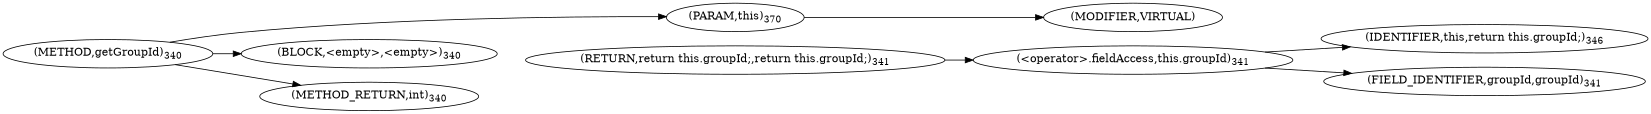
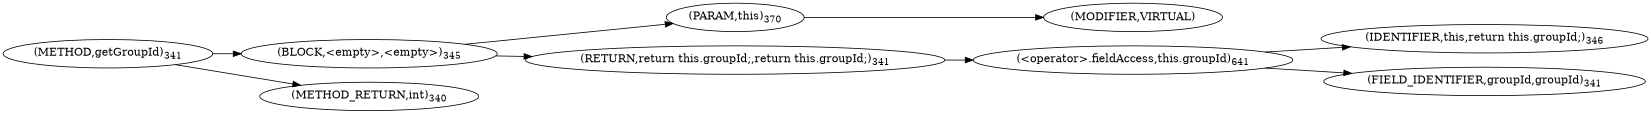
edge "(METHOD,getGroupId)" -> "(PARAM,this)": now "(BLOCK,<empty>,<empty>)" -> "(PARAM,this)"
node "(METHOD,getGroupId)": text "340" -> "341"
node "(BLOCK,<empty>,<empty>)": text "340" -> "345"
edge "(BLOCK,<empty>,<empty>)" -> "(RETURN,return this.groupId;,return this.groupId;)": added
node "(<operator>.fieldAccess,this.groupId)": text "341" -> "641"
